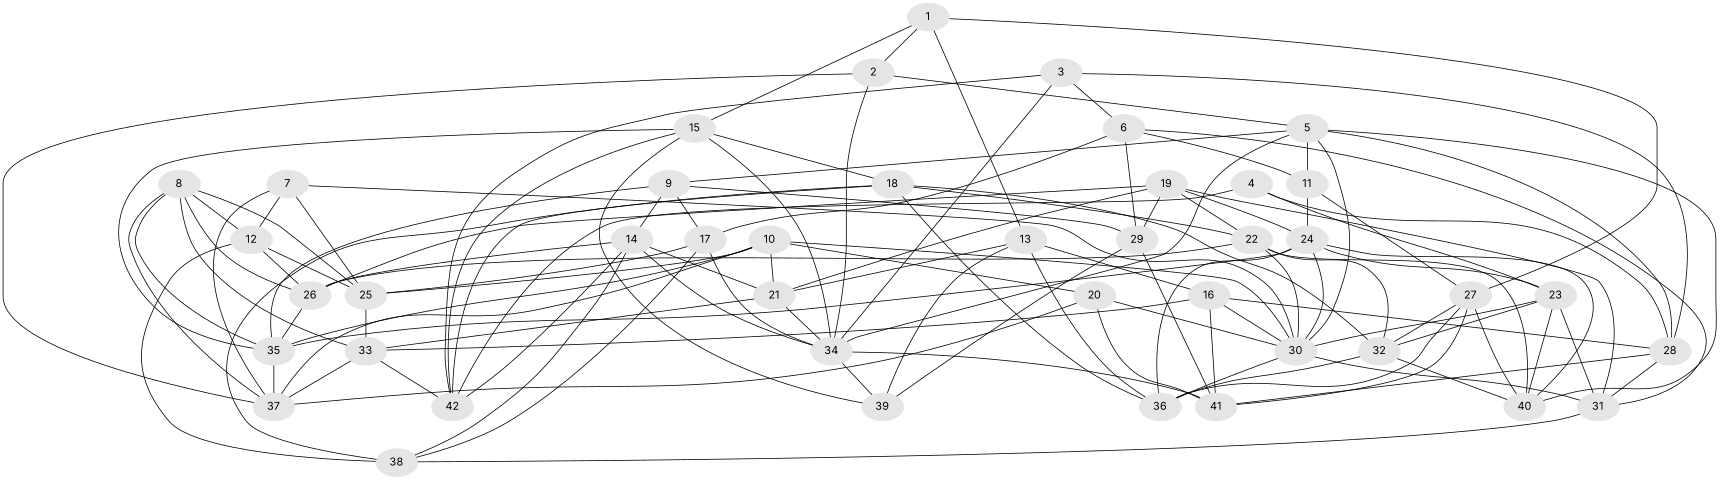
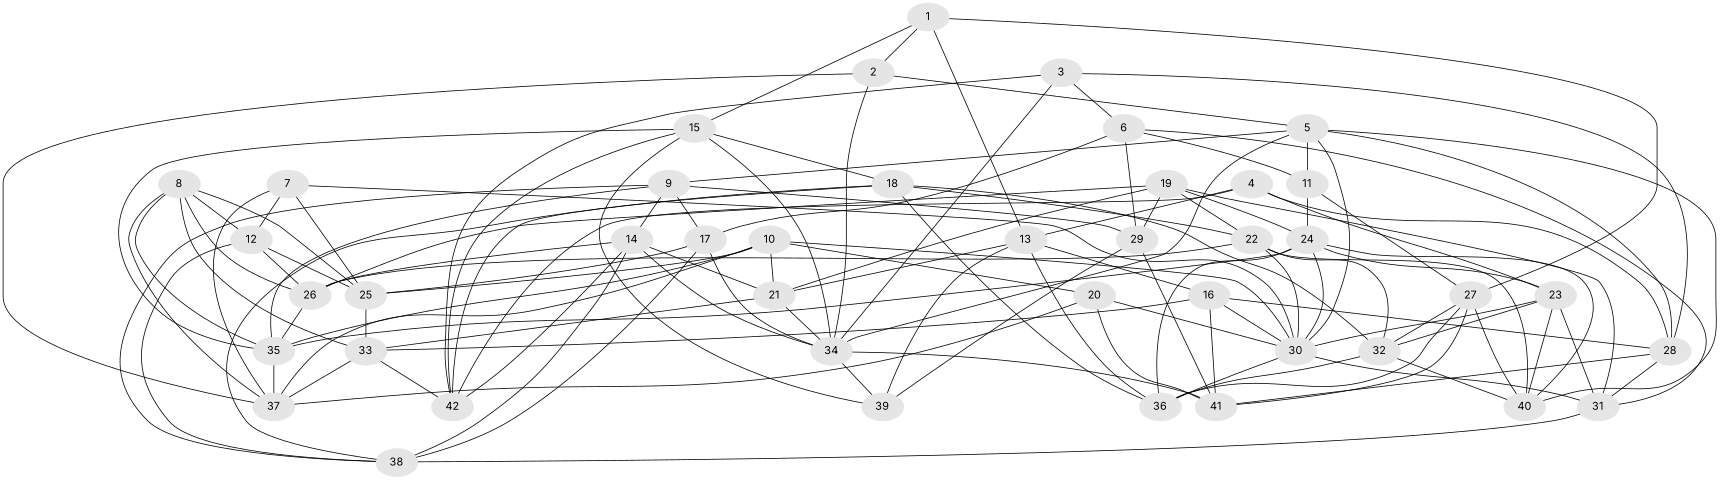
edge "4" -- "13": added
edge "9" -- "38": added
